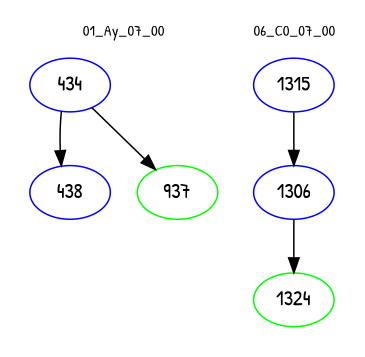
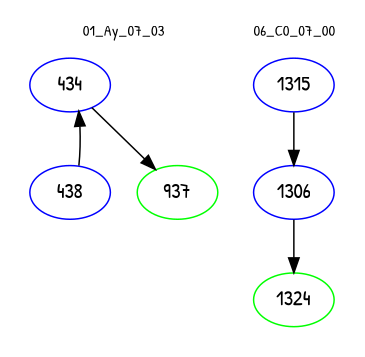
cluster "01_Ay_07_00": label "01_Ay_07_00" -> "01_Ay_07_03"
edge "434" -> "438": reversed
